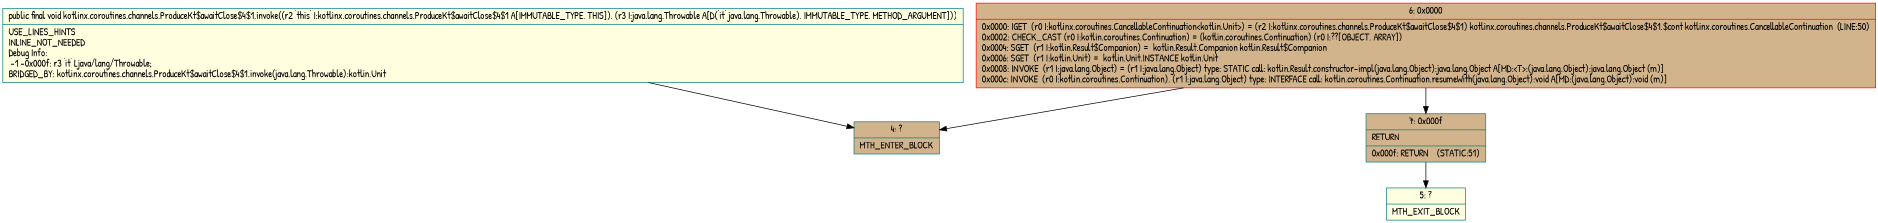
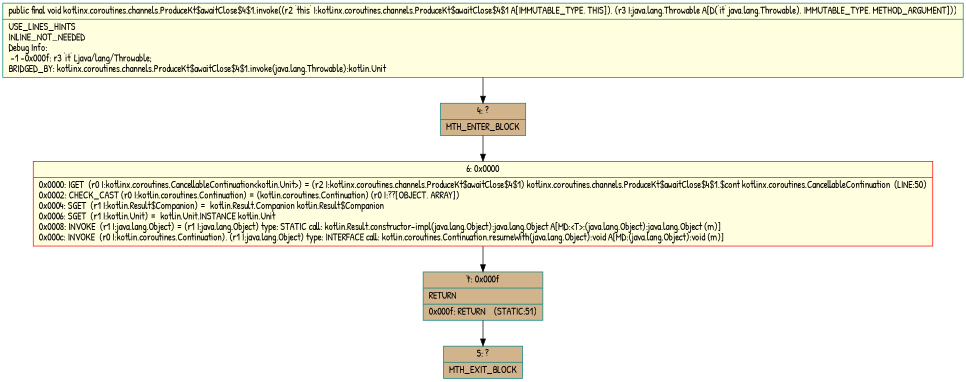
node "6: 0x0000": fillcolor tan -> lightyellow
edge "6: 0x0000" -> "4: ?": reversed
node "5: ?": fillcolor lightyellow -> tan
